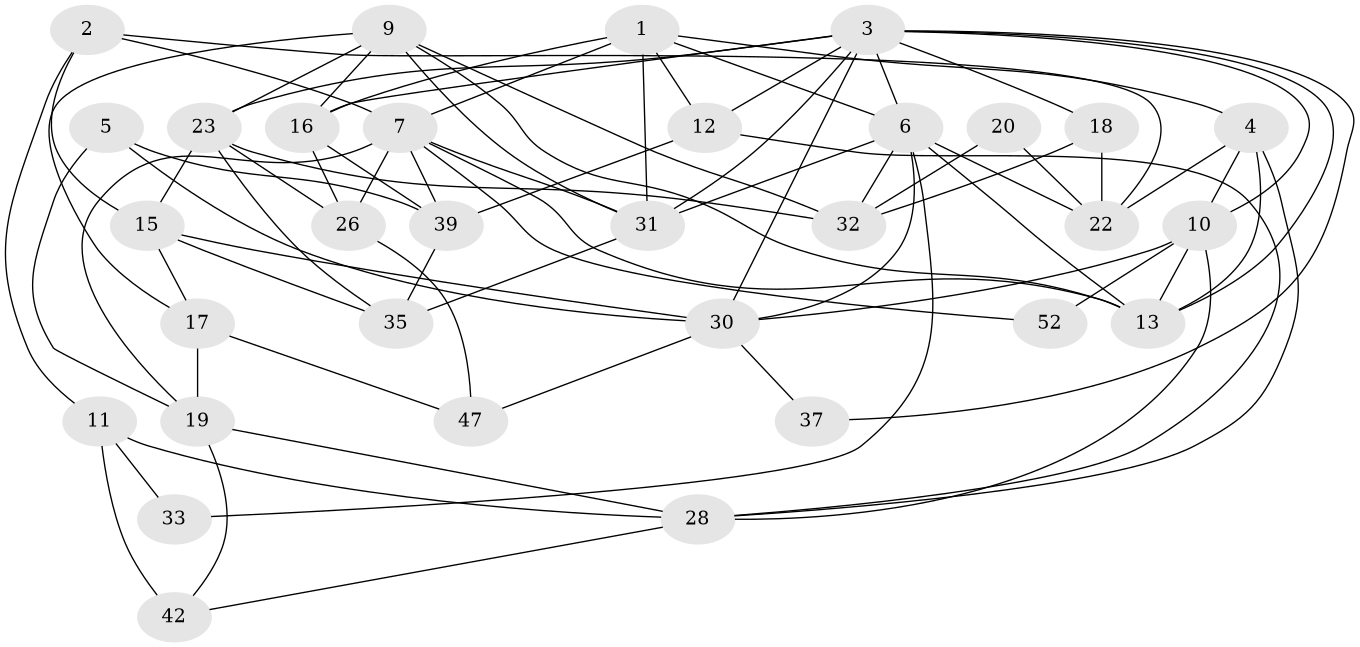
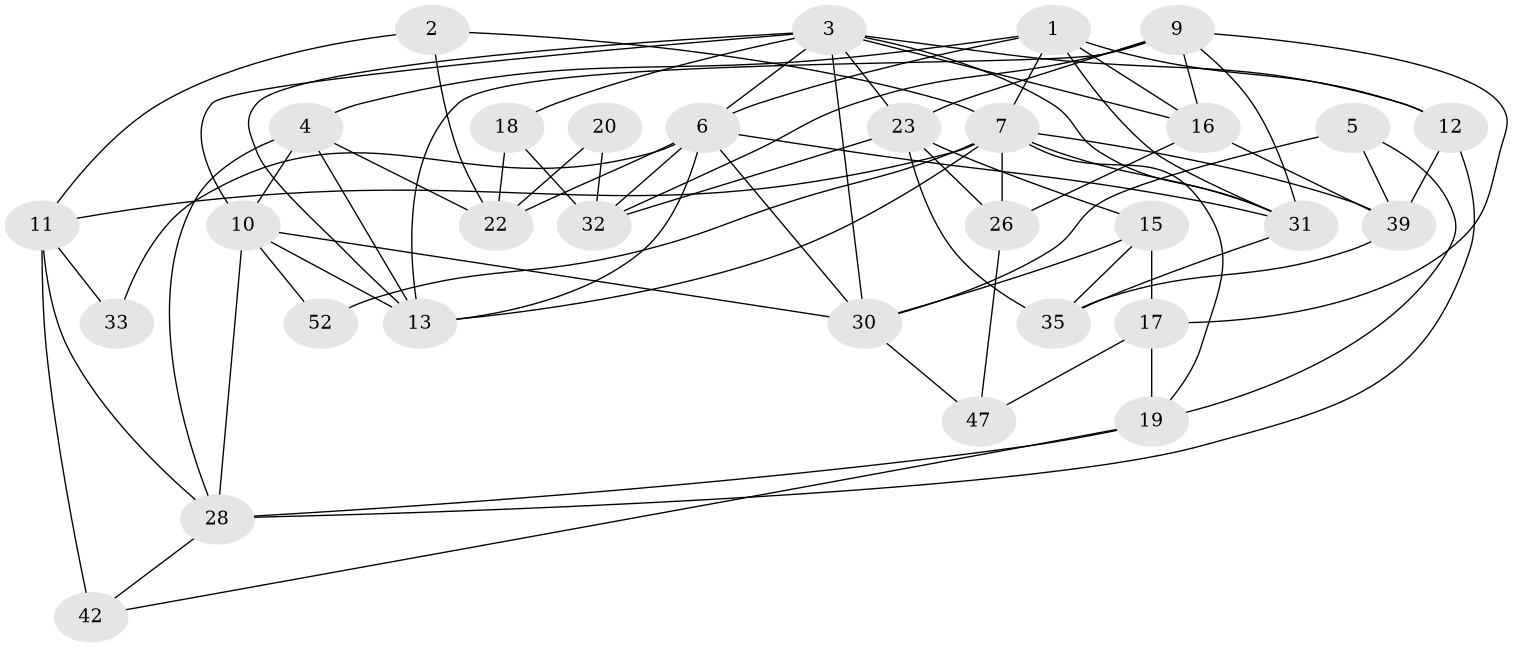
edge "2" -- "15": removed
edge "7" -- "11": added
node "37": removed
